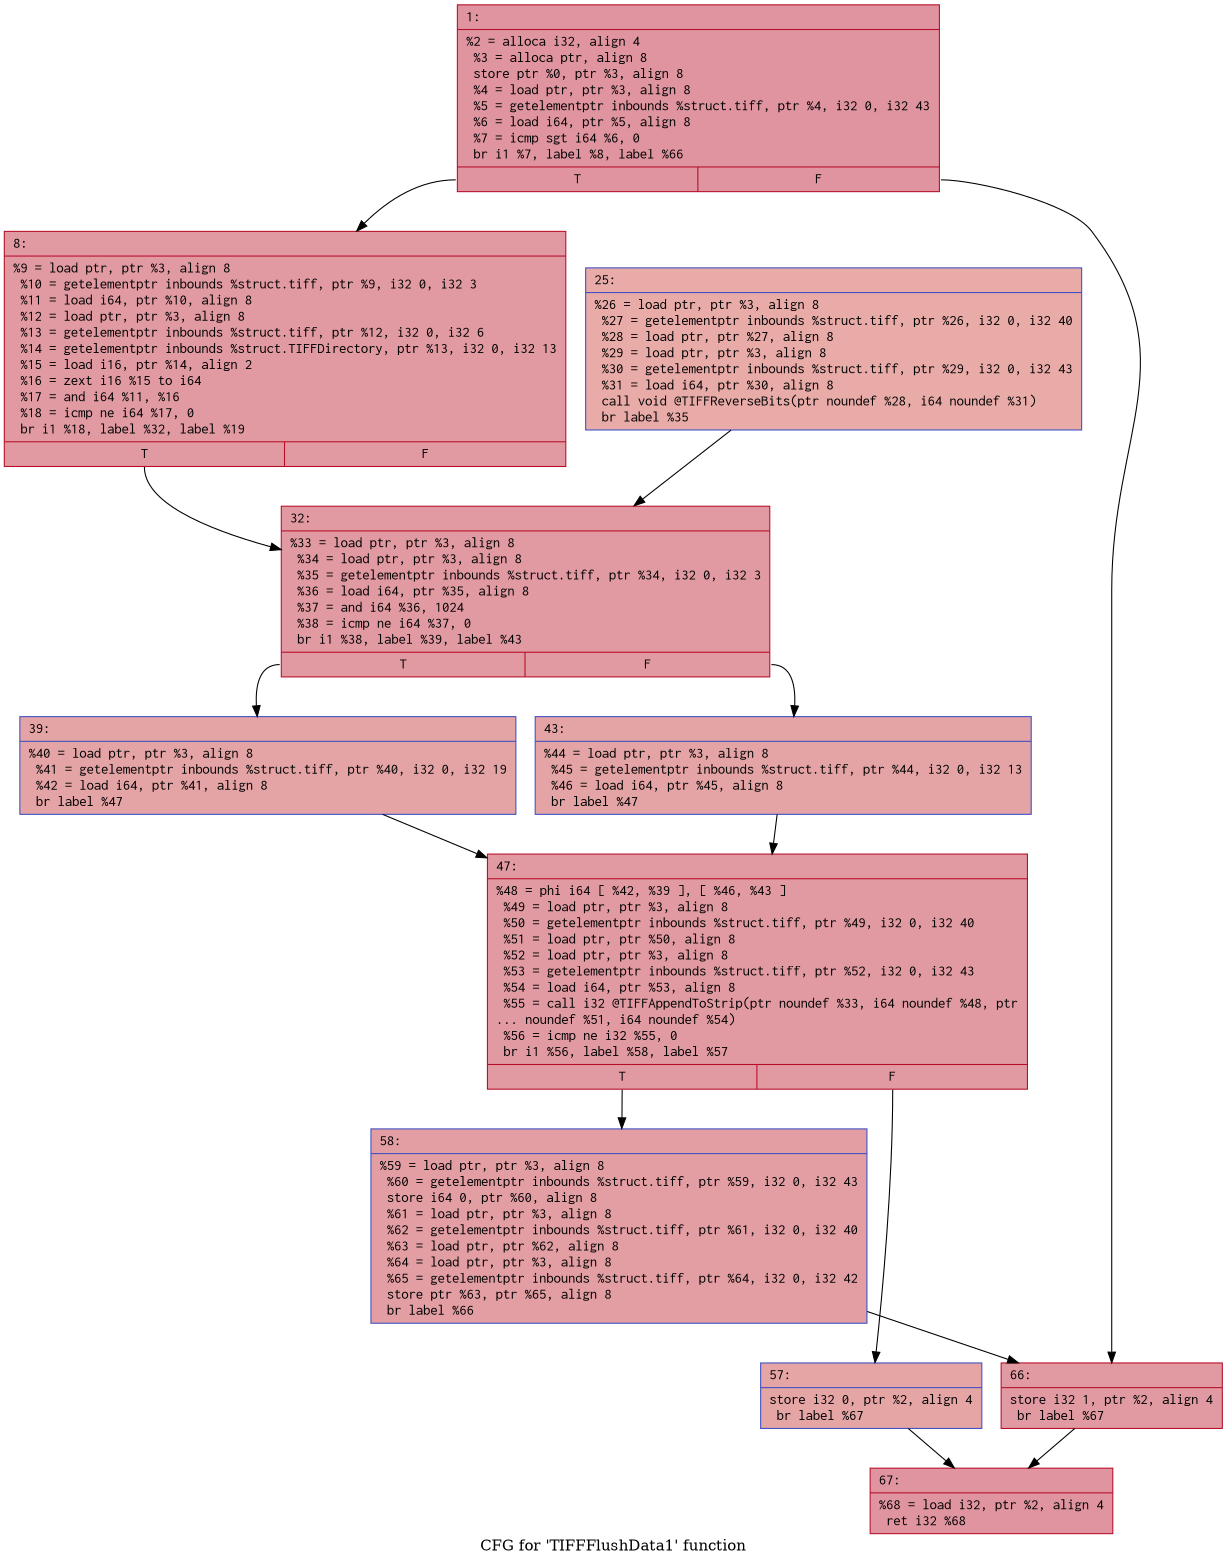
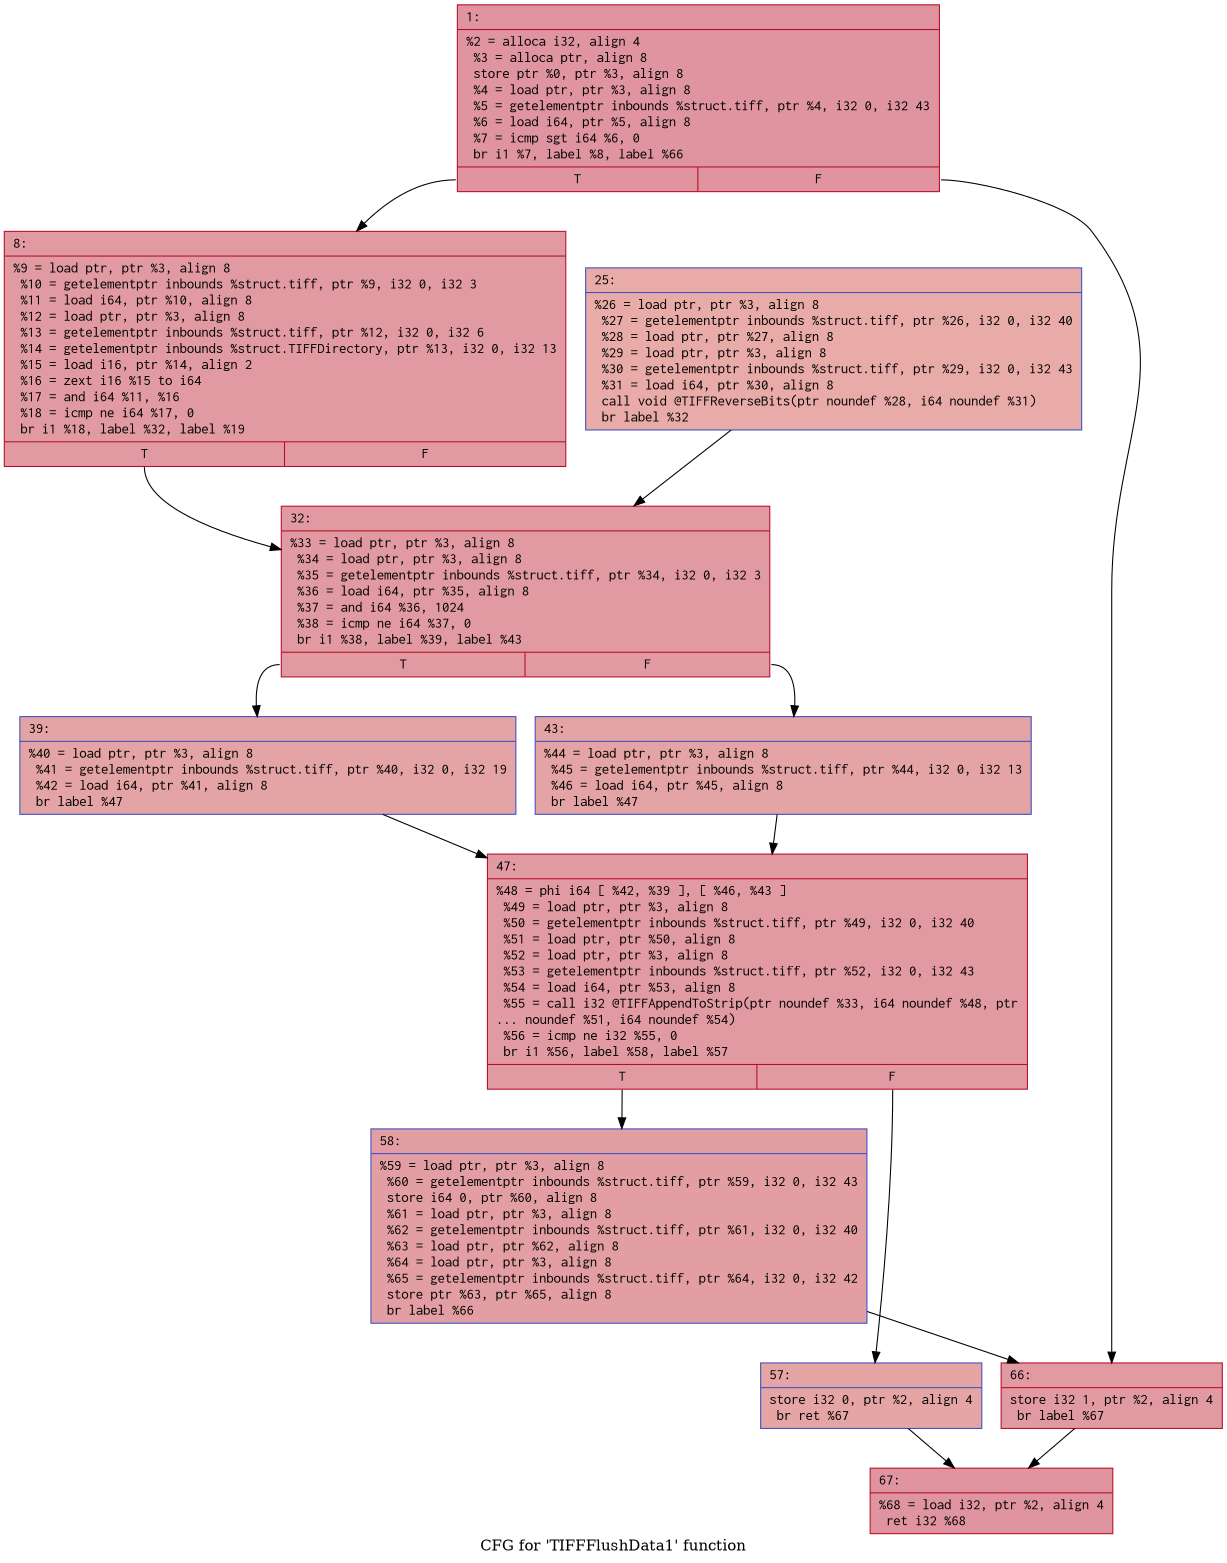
node "25:": text "br label %35" -> "br label %32"
node "57:": text "br label %67" -> "br ret %67"
